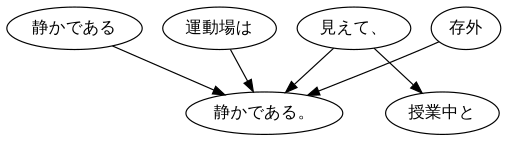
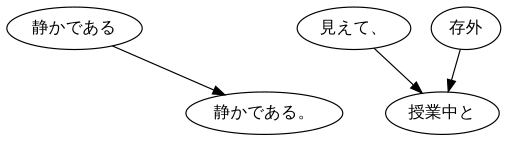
node "運動場は": removed
edge "見えて、" -> "静かである。": removed
edge "存外" -> "静かである。": now "存外" -> "授業中と"
